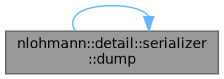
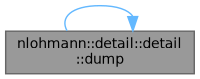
node "nlohmann::detail::serializer ::dump": label "nlohmann::detail::serializer ::dump" -> "nlohmann::detail::detail ::dump"
